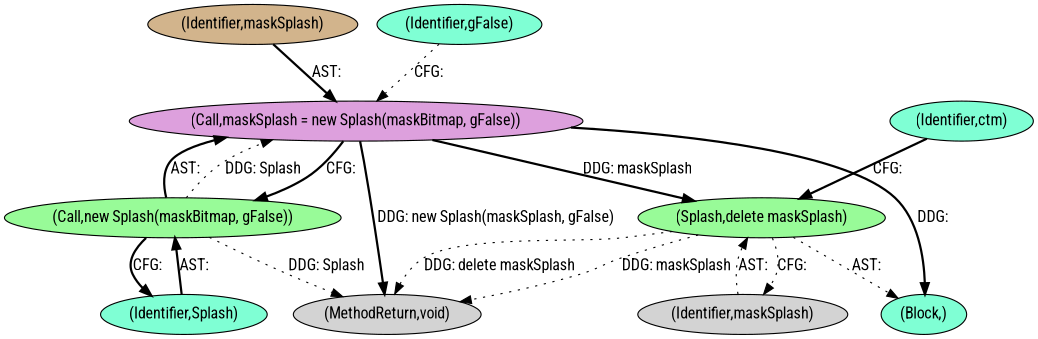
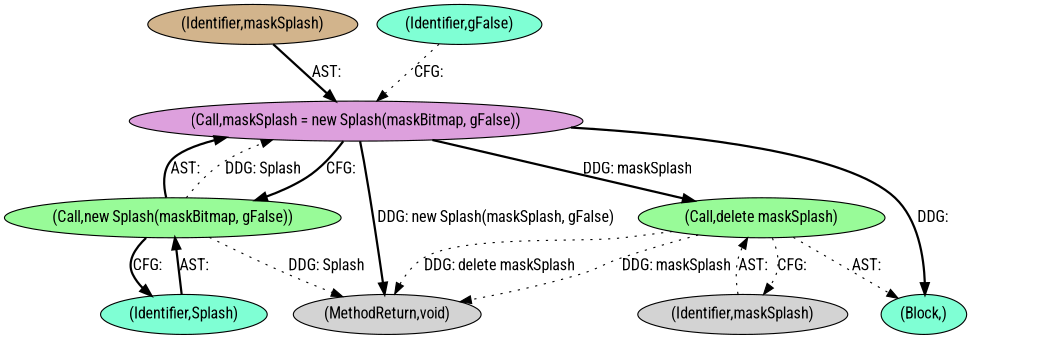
node "(Identifier,ctm)": removed
node "(Splash,delete maskSplash)": label "(Splash,delete maskSplash)" -> "(Call,delete maskSplash)"
